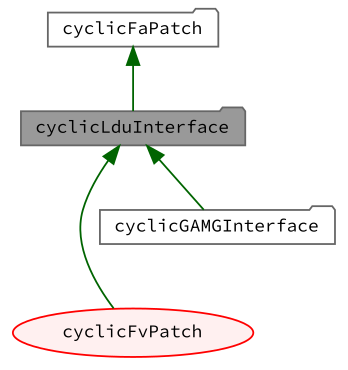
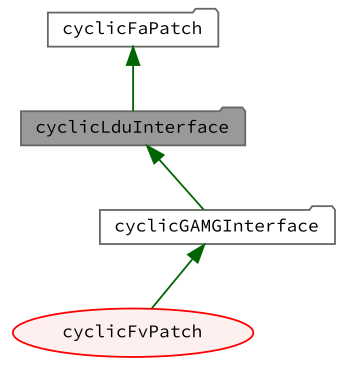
edge "cyclicFvPatch" -> "cyclicLduInterface": now "cyclicFvPatch" -> "cyclicGAMGInterface"
